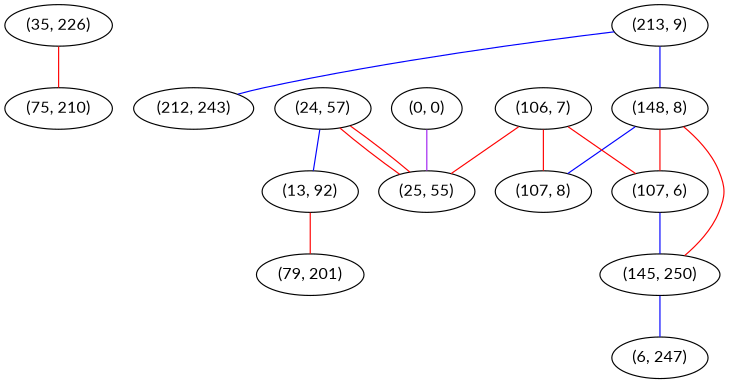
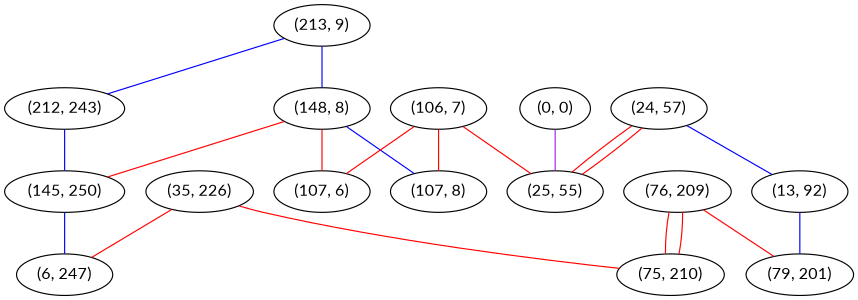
node "(76, 209)": added
edge "(35, 226)" -- "(6, 247)": added
edge "(13, 92)" -- "(79, 201)": color red -> blue
edge "(107, 6)" -- "(145, 250)": now "(212, 243)" -- "(145, 250)"
